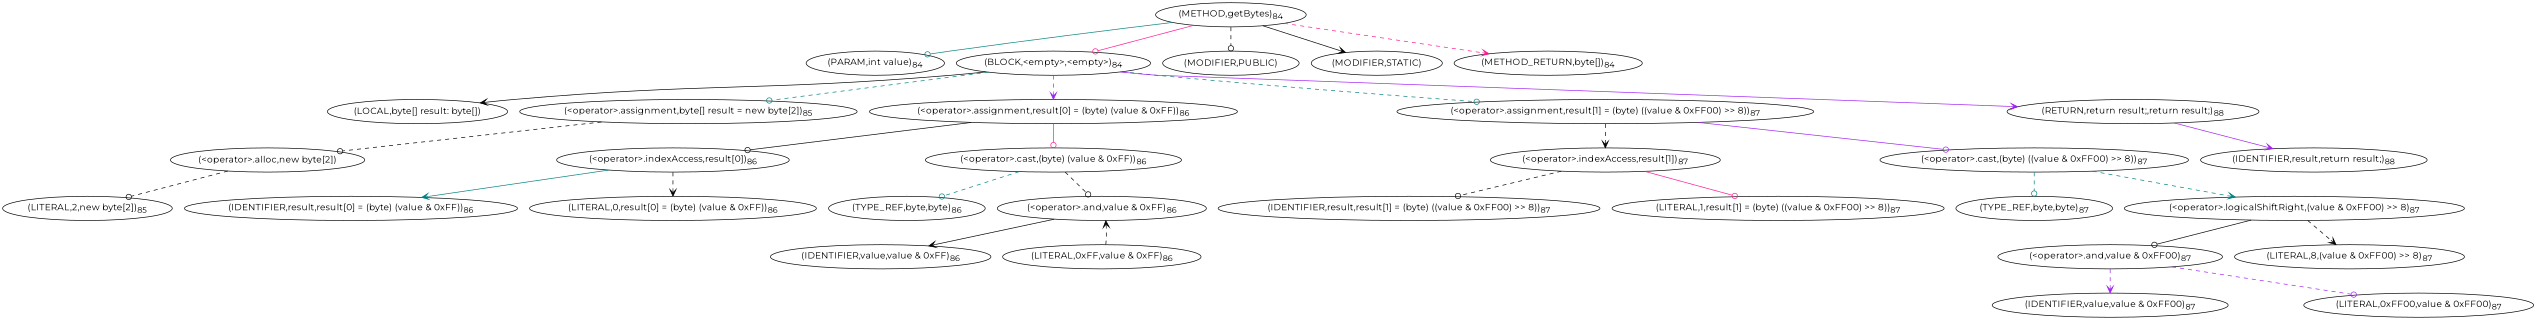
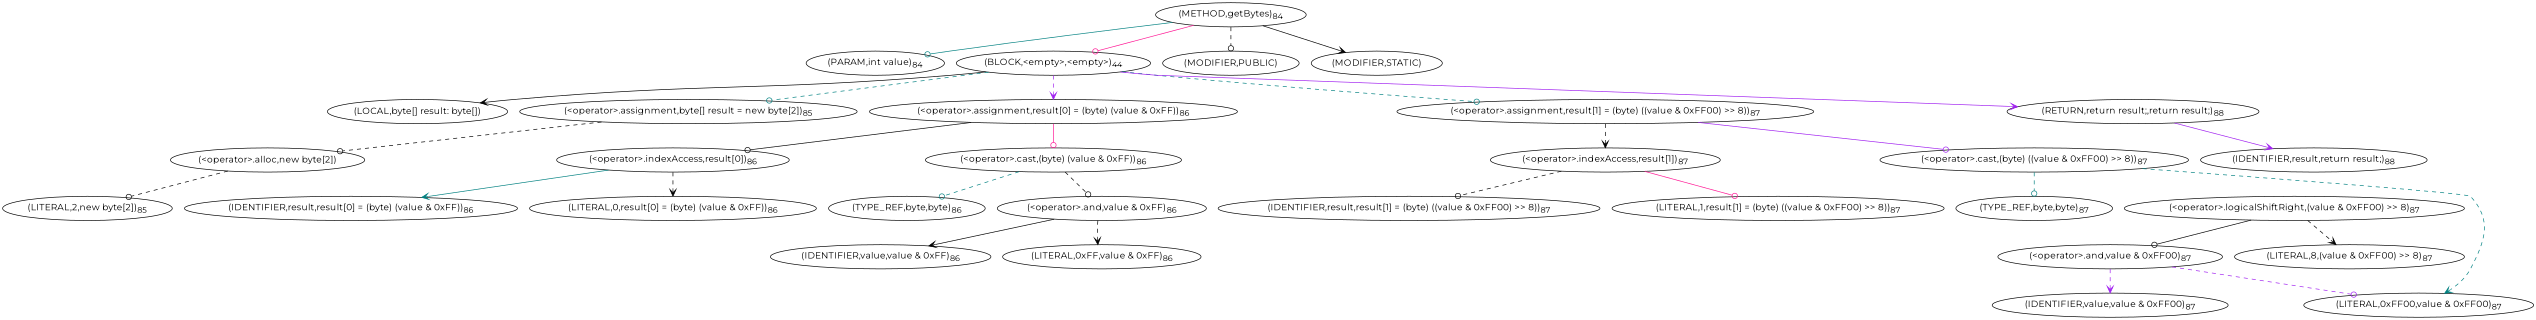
node "(BLOCK,<empty>,<empty>)": text "84" -> "44"
node "(METHOD_RETURN,byte[])": removed
edge "(<operator>.cast,(byte) ((value & 0xFF00) >> 8))" -> "(<operator>.logicalShiftRight,(value & 0xFF00) >> 8)": now "(<operator>.cast,(byte) ((value & 0xFF00) >> 8))" -> "(LITERAL,0xFF00,value & 0xFF00)"
edge "(LITERAL,0xFF,value & 0xFF)" -> "(<operator>.and,value & 0xFF)": reversed
